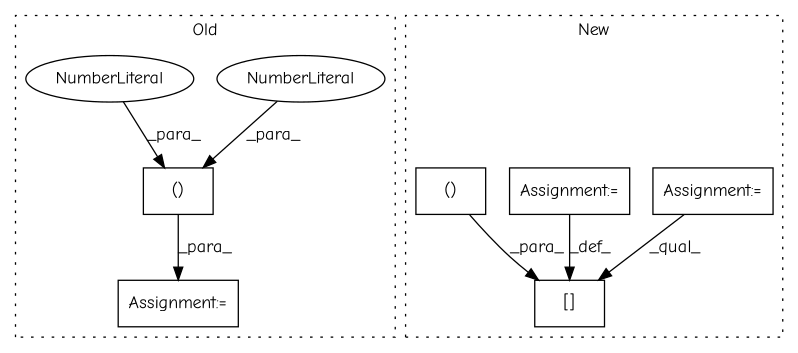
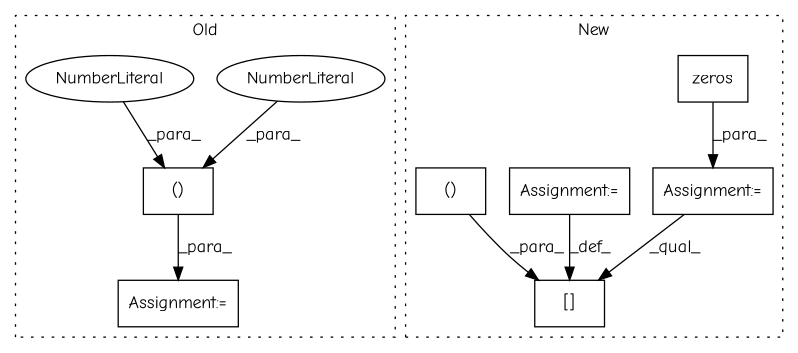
node "zeros": added
